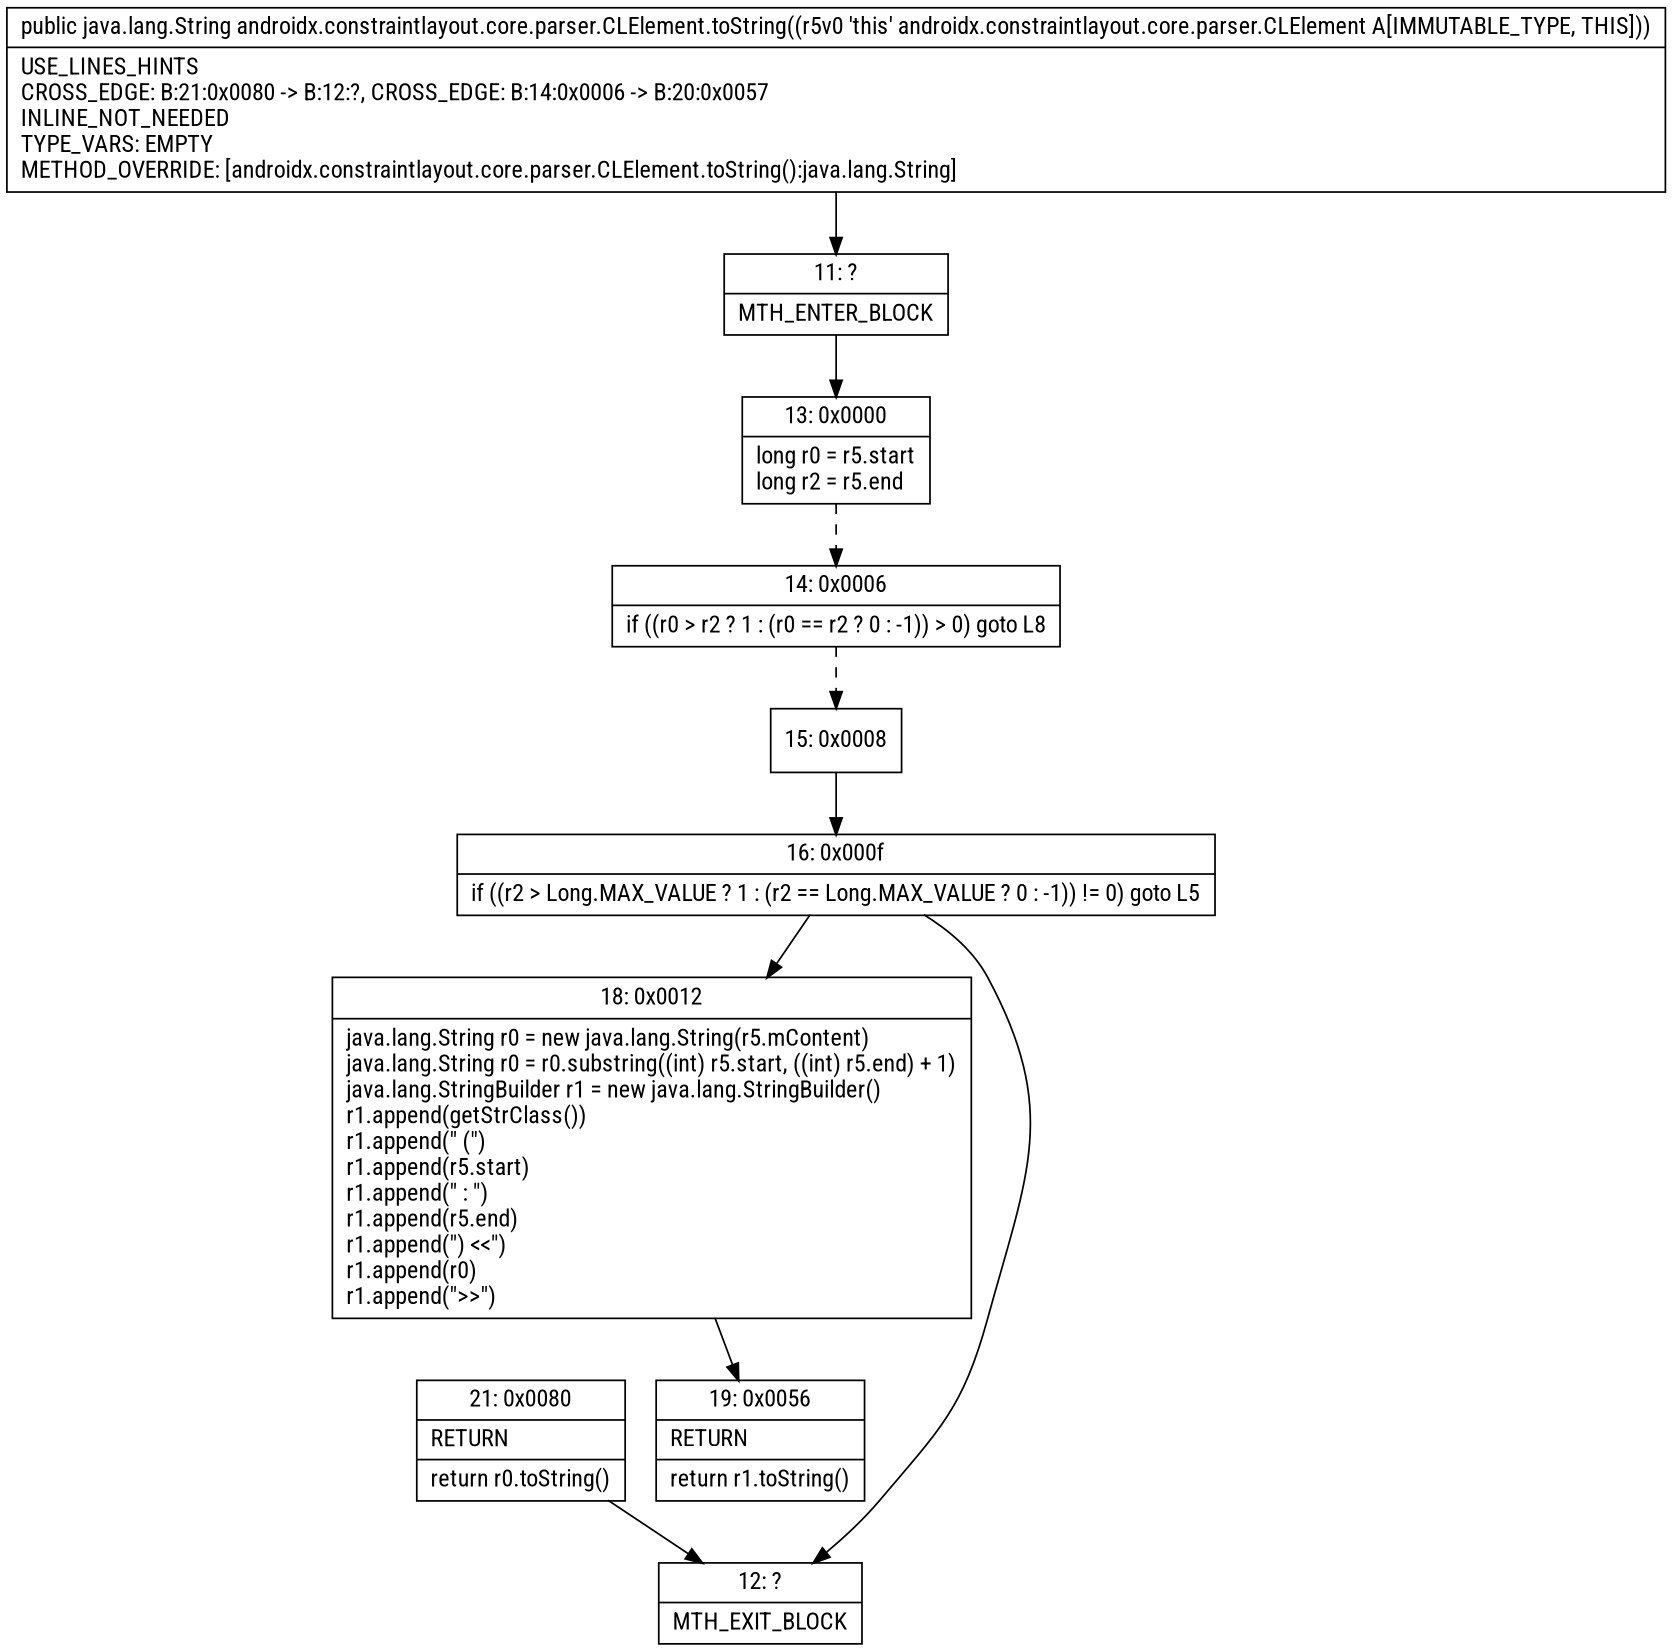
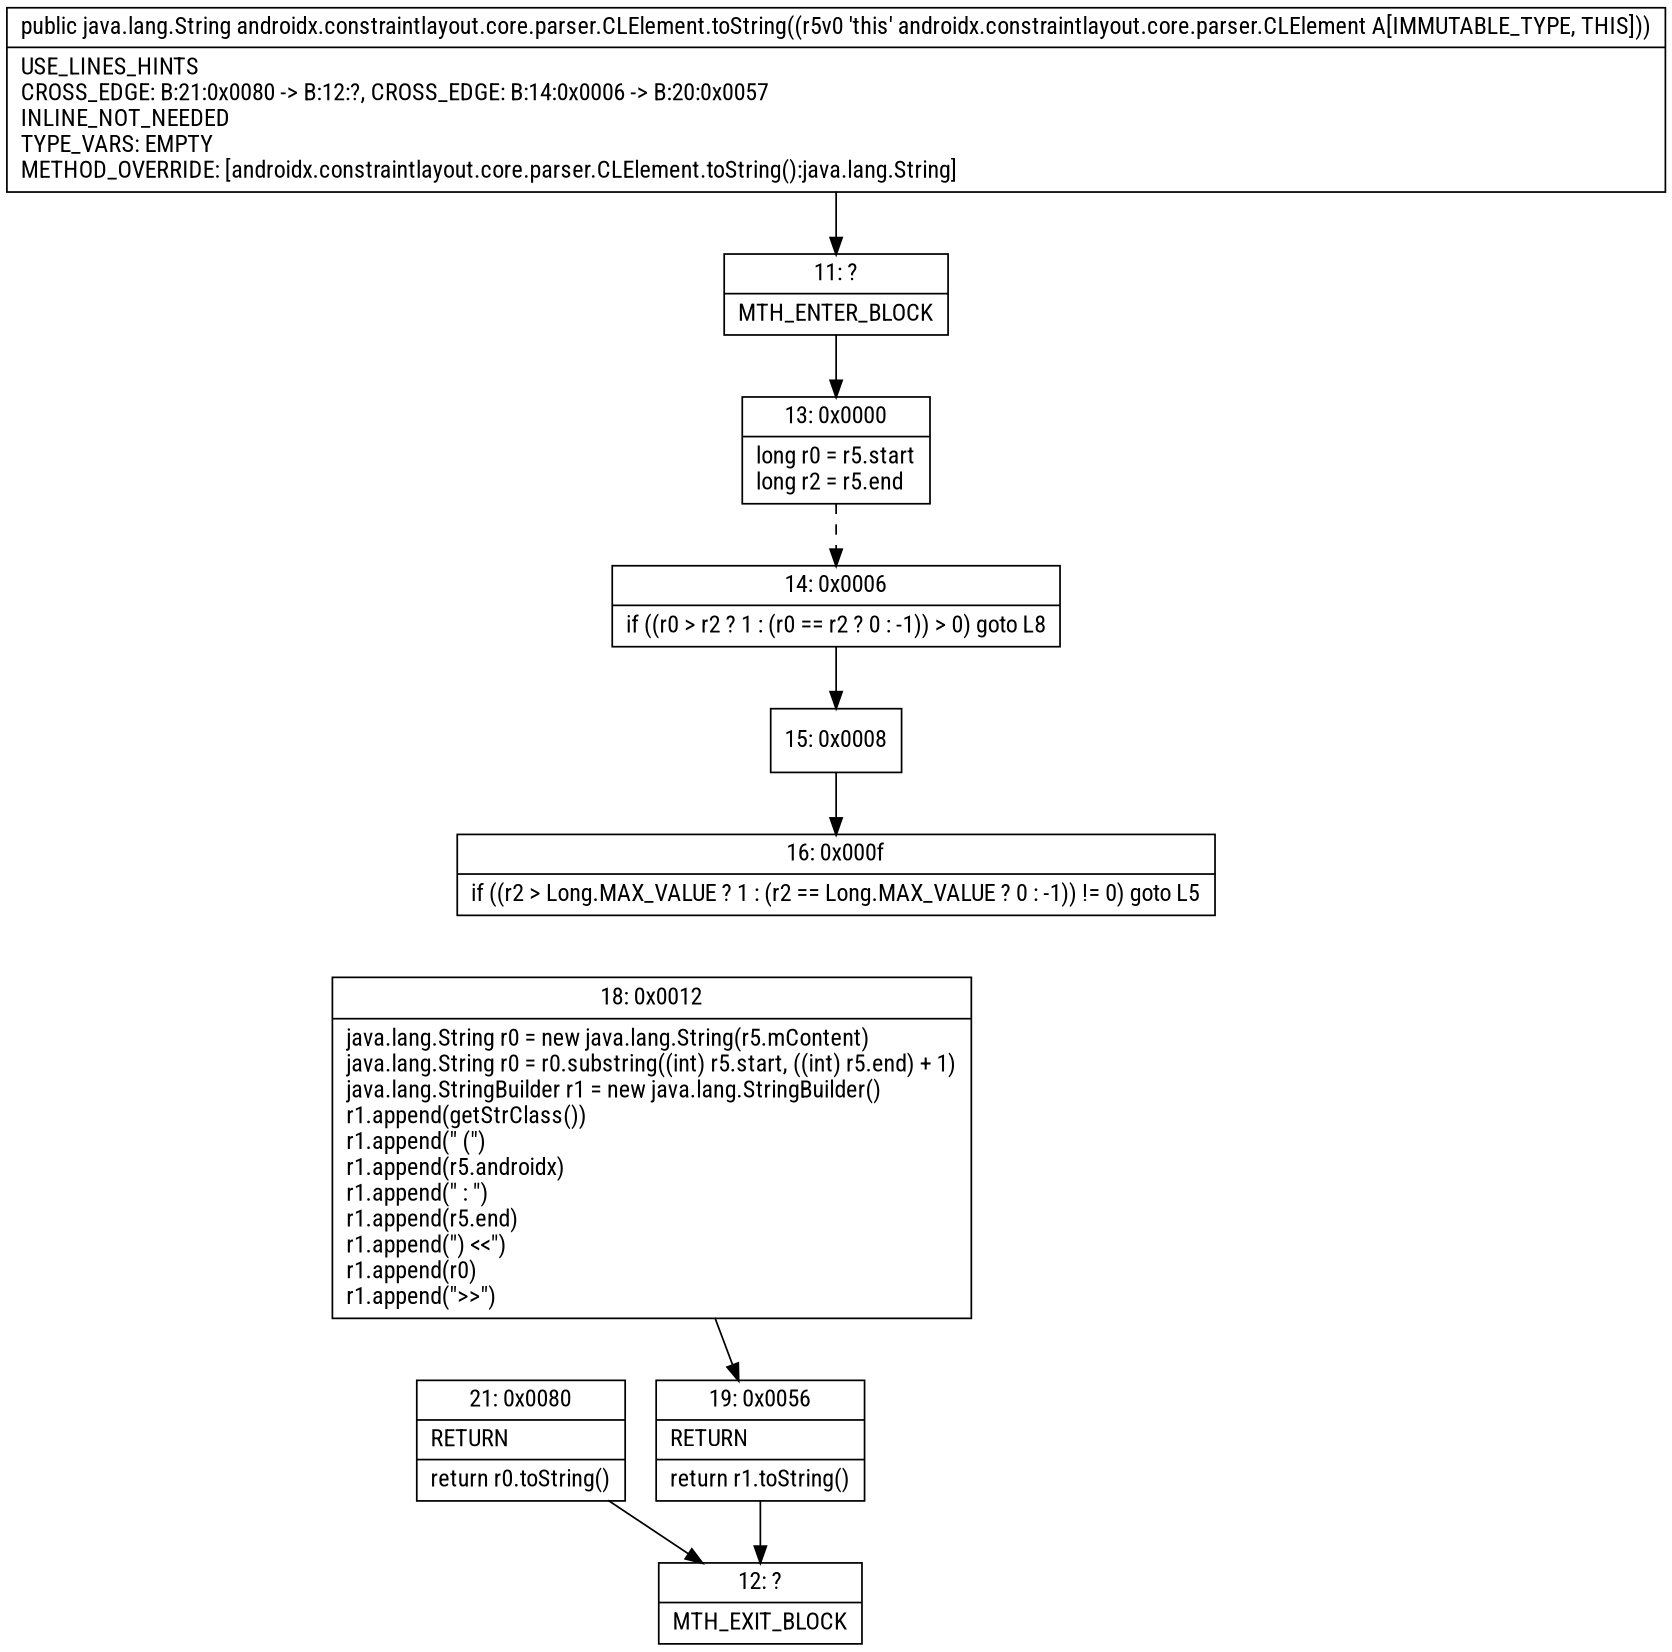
edge "14: 0x0006" -> "15: 0x0008": style dashed -> solid
edge "16: 0x000f" -> "18: 0x0012": removed
node "18: 0x0012": text "r1.append(r5.start)" -> "r1.append(r5.androidx)"
edge "16: 0x000f" -> "12: ?": now "19: 0x0056" -> "12: ?"
